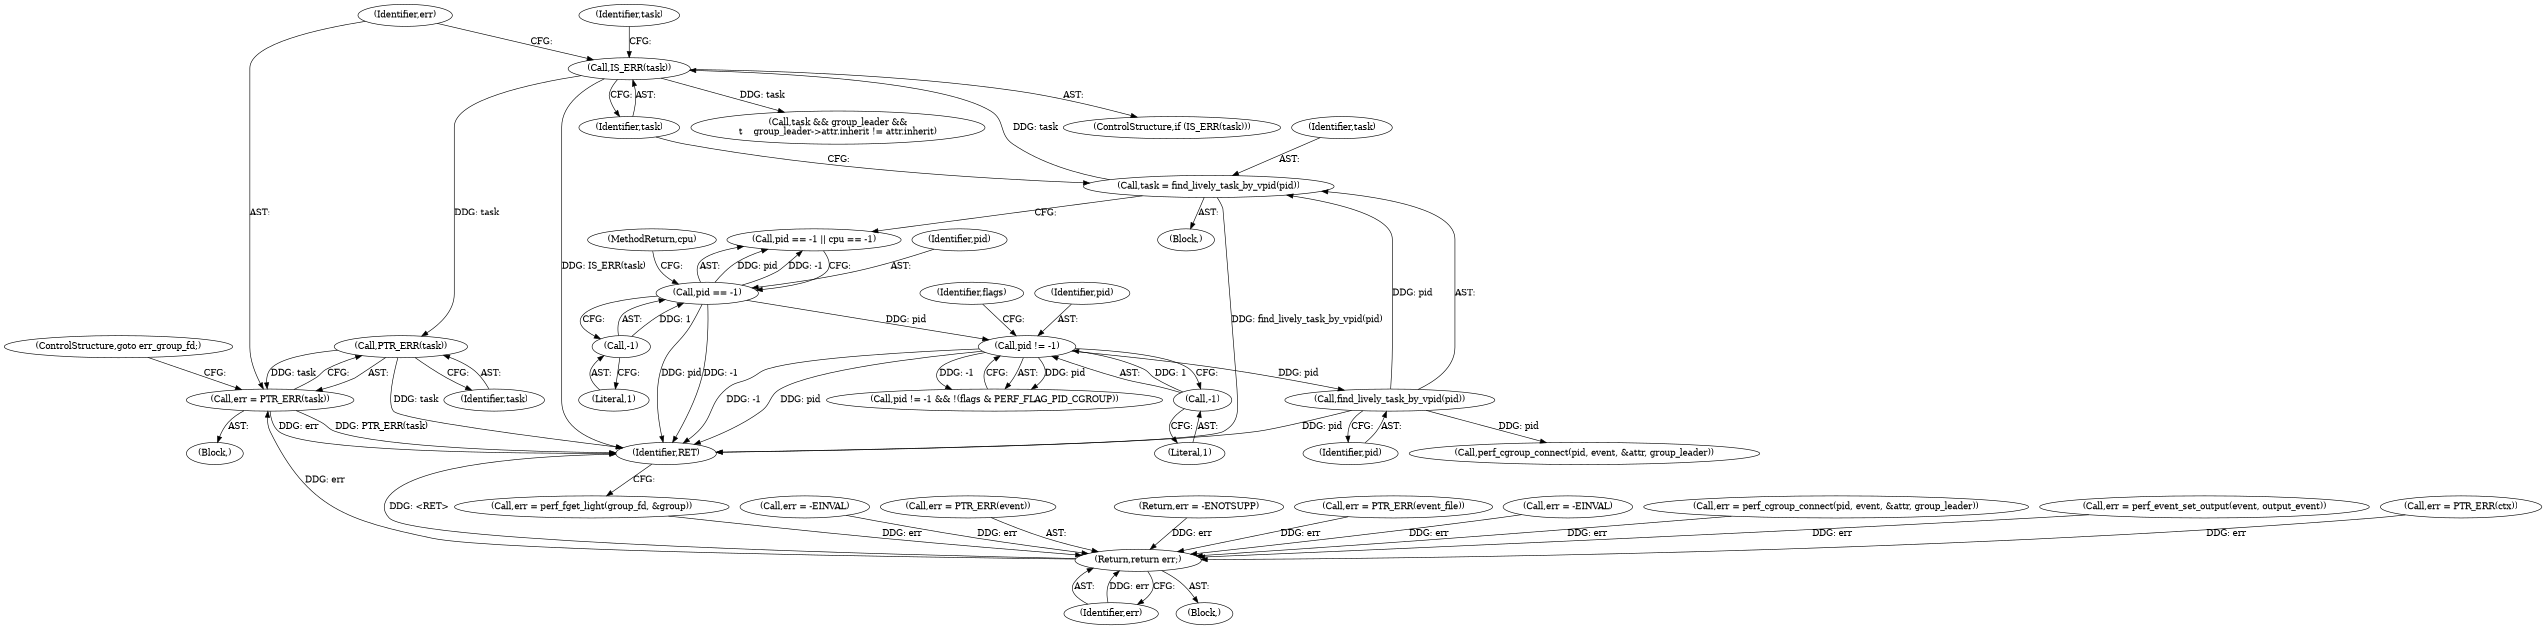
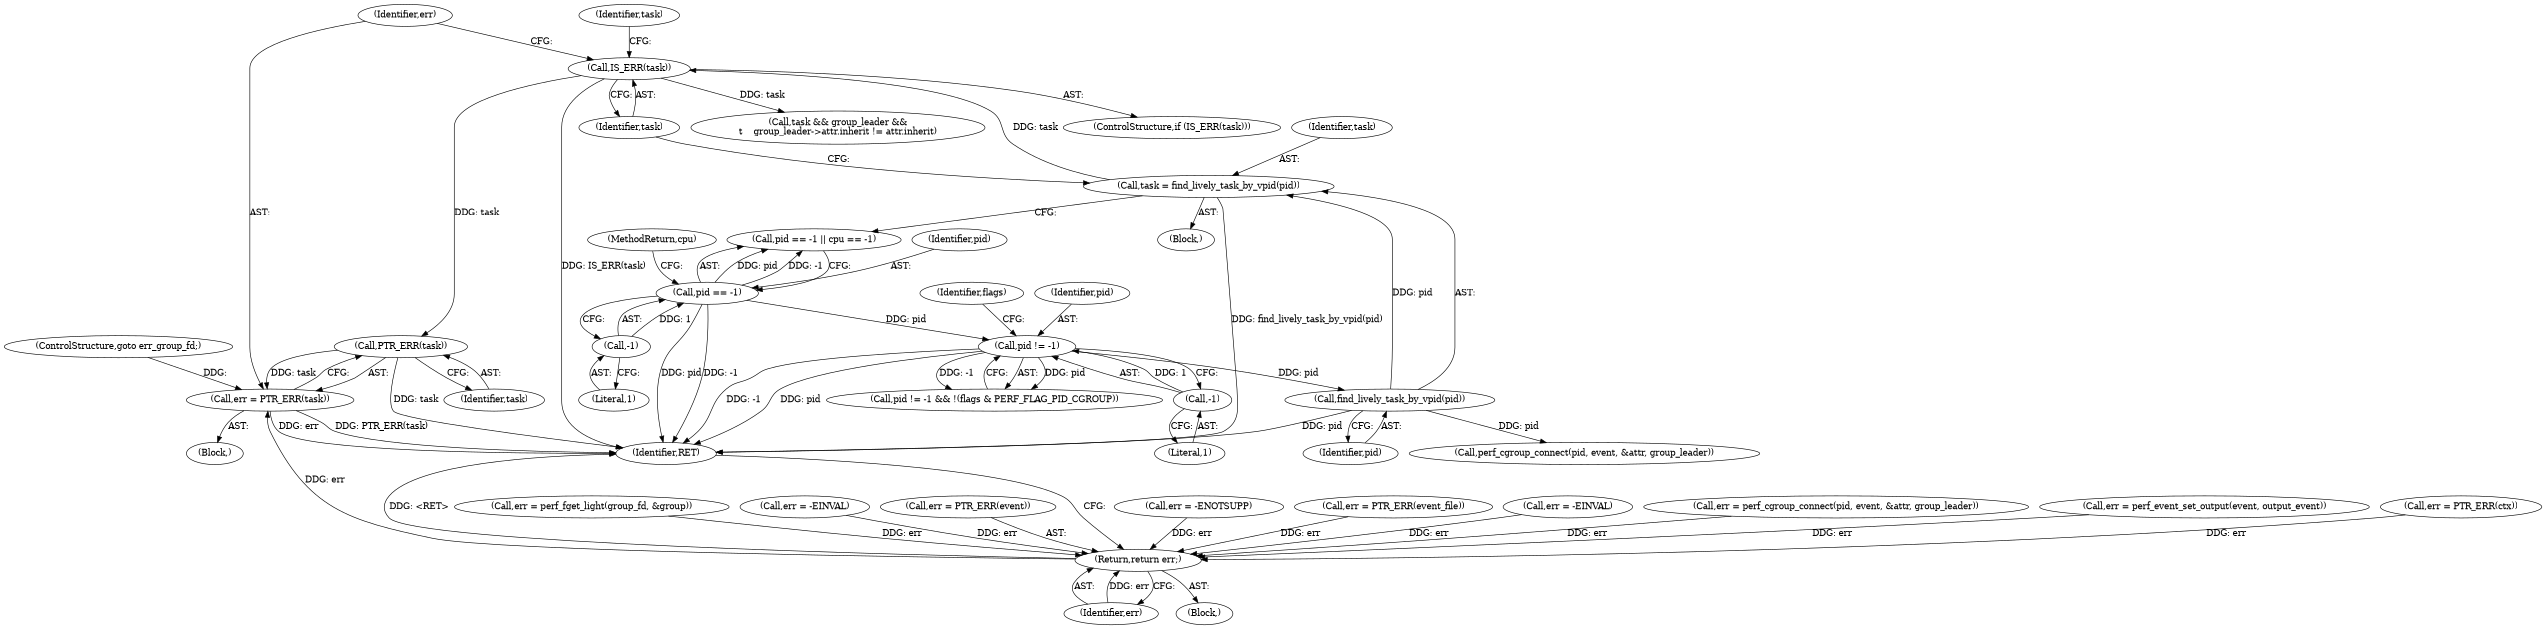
edge "(ControlStructure,goto err_group_fd;)" -> "(Call,err = PTR_ERR(task))": label "CFG: " -> "DDG: "
edge "(Identifier,RET)" -> "(Call,err = perf_fget_light(group_fd, &group))": now "(Identifier,RET)" -> "(Return,return err;)"
node "(Return,err = -ENOTSUPP)": label "(Return,err = -ENOTSUPP)" -> "(Call,err = -ENOTSUPP)"
